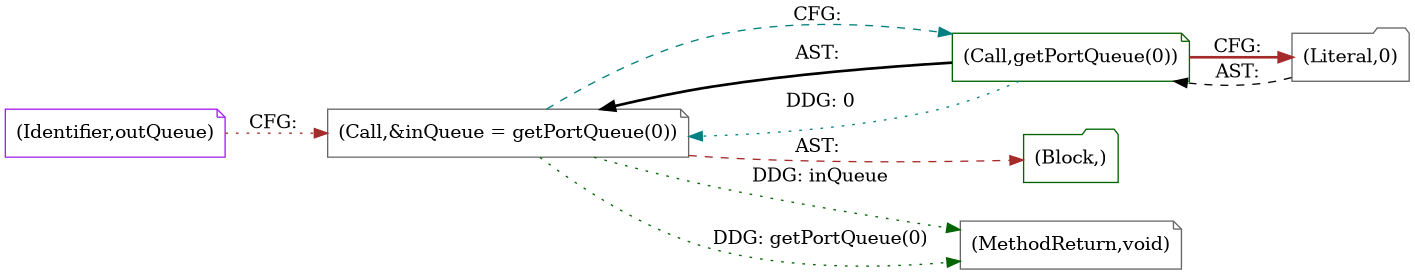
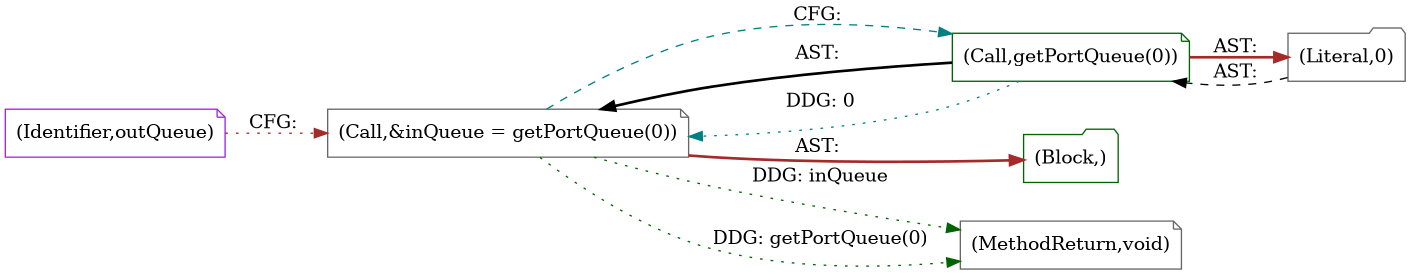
edge "(Call,getPortQueue(0))" -> "(Literal,0)": label "CFG: " -> "AST: "
edge "(Call,&inQueue = getPortQueue(0))" -> "(Block,)": style dashed -> bold
